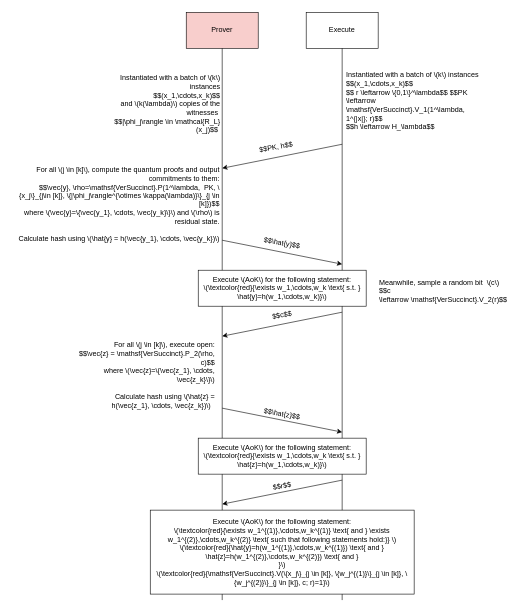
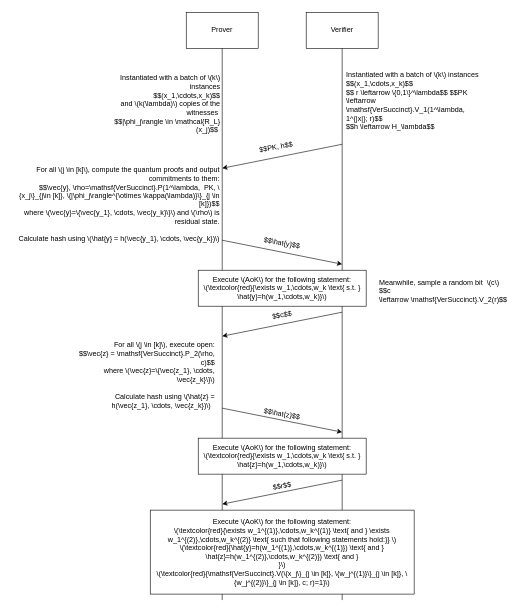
node "Prover": fillcolor #f8cecc -> #ffffff
node "Execute": label "Execute" -> "Verifier"
